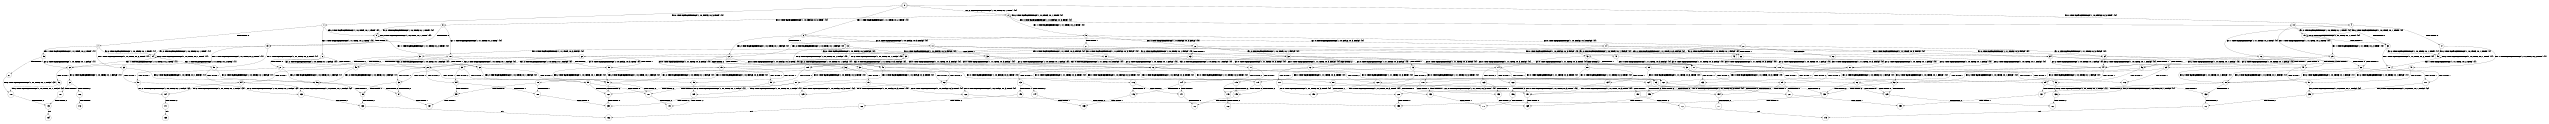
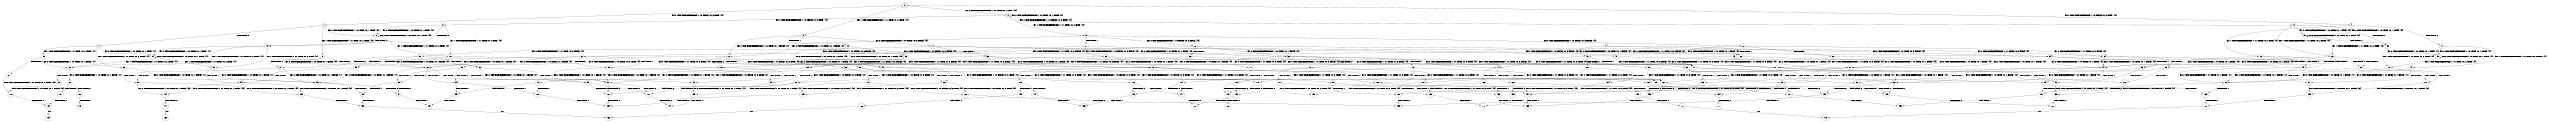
edge "3" -> "14": removed, label "EX !0 !ATOMIC_EXCH_BRANCH (1, +0, FALSE, +0, 3, FALSE) !{0}"
